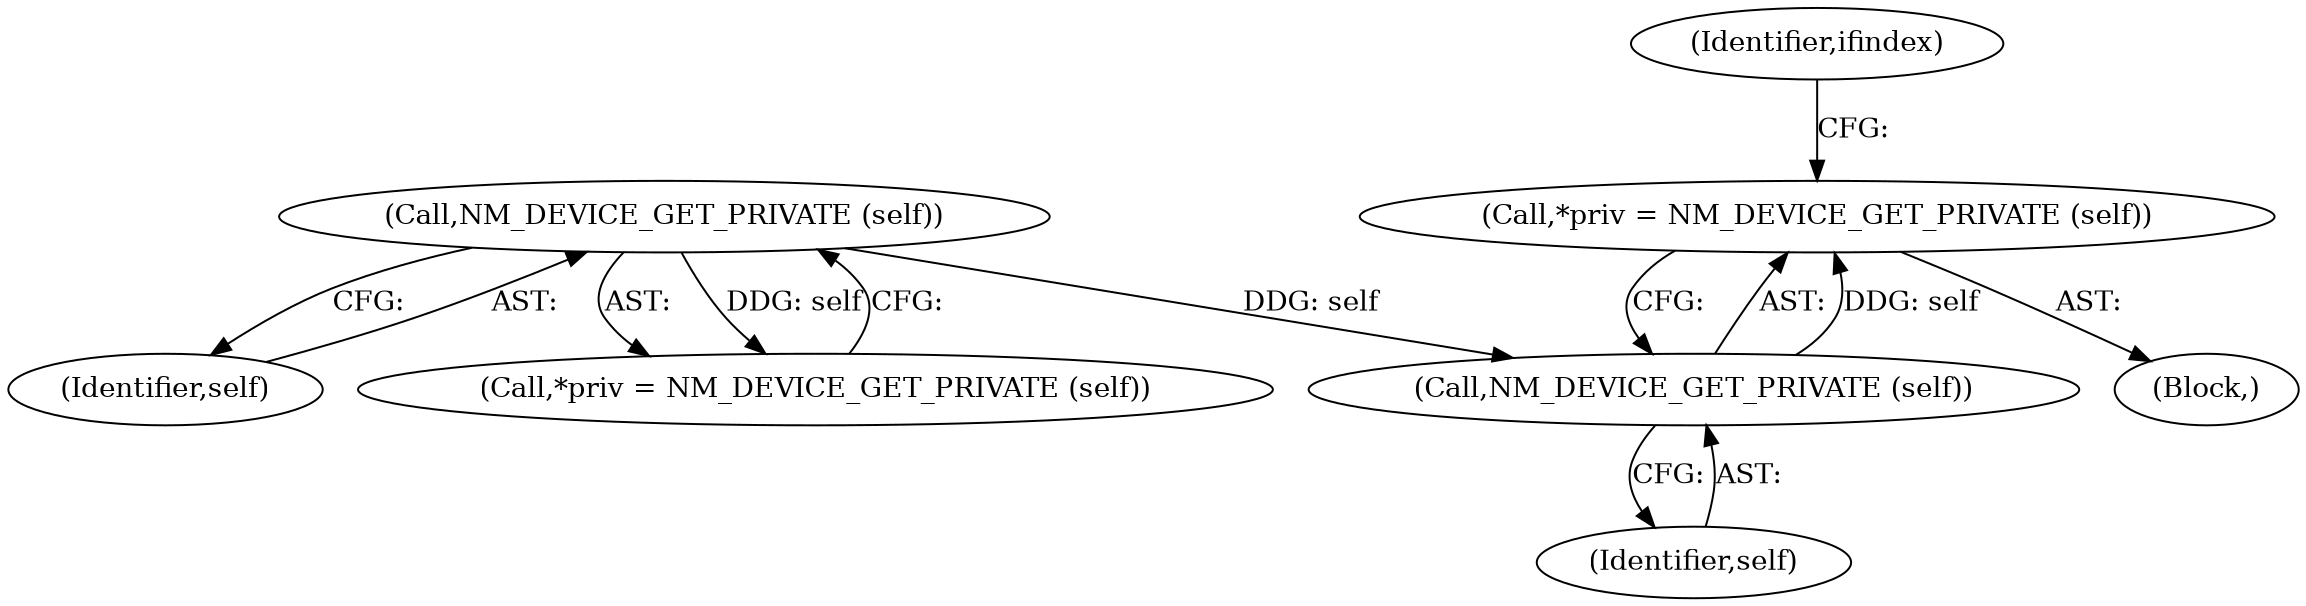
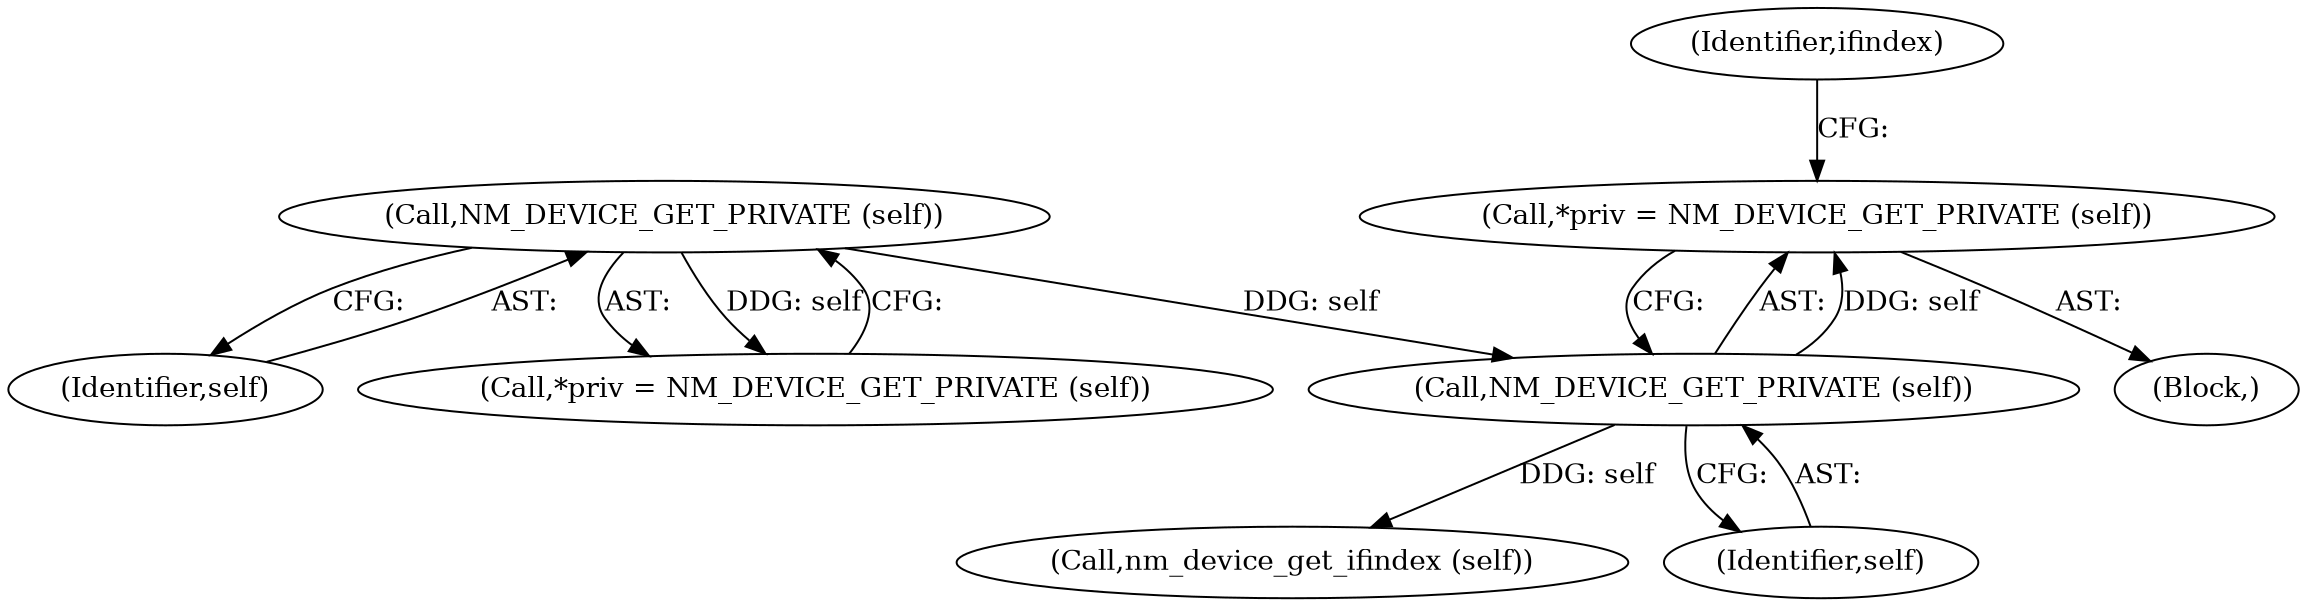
node "(Call,nm_device_get_ifindex (self))": added
